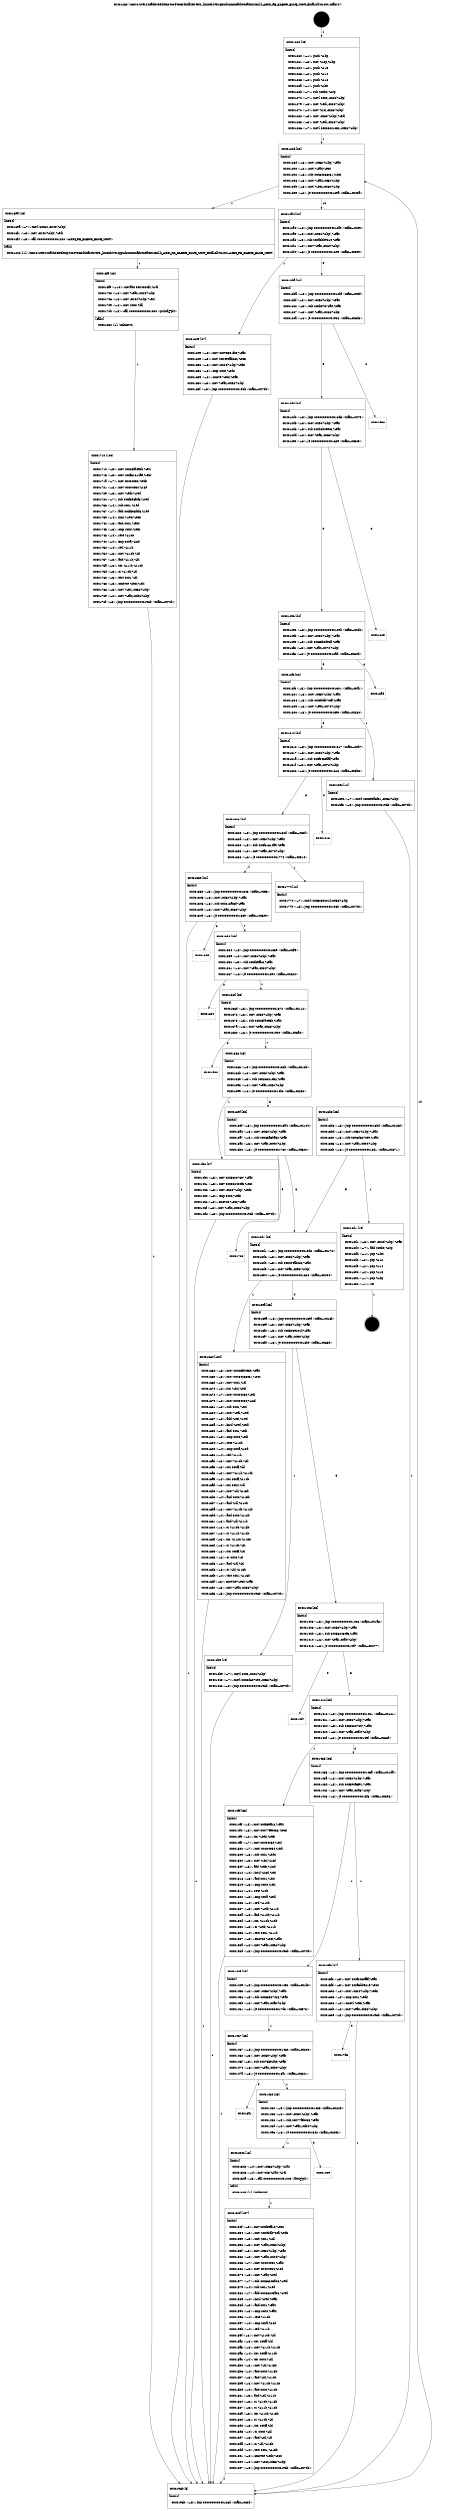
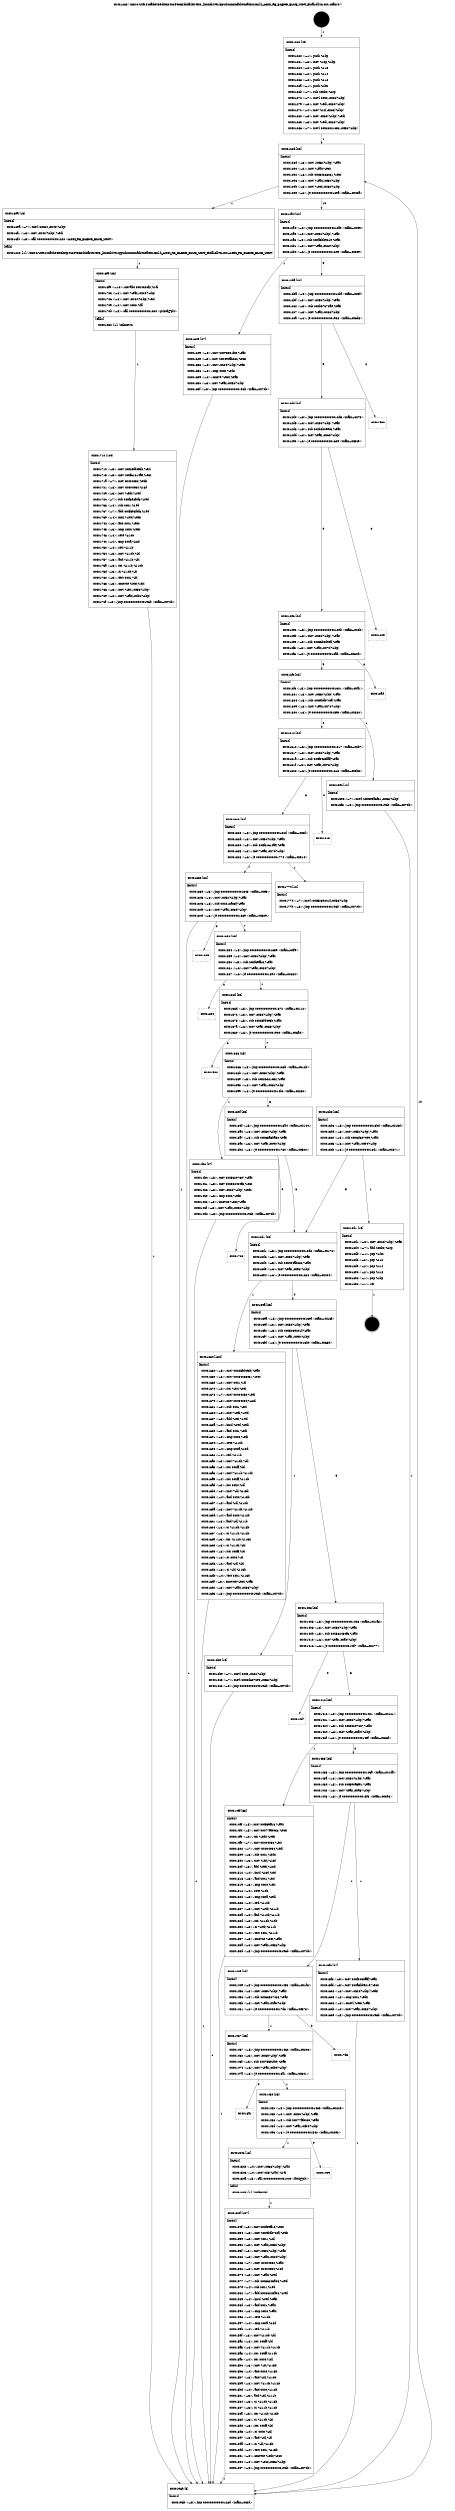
edge "0x4015f8 [27]" -> "0x4017d3": now "0x40144e [25]" -> "0x4017d3"
